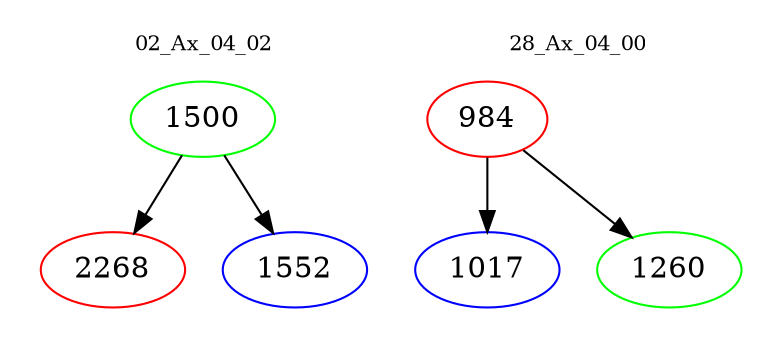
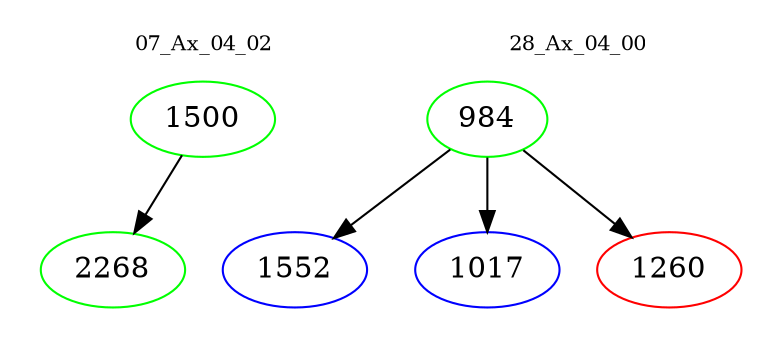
cluster "02_Ax_04_02": label "02_Ax_04_02" -> "07_Ax_04_02"
node "984": color red -> green
edge "1500" -> "1552": now "984" -> "1552"
node "2268": color red -> green
node "1260": color green -> red
